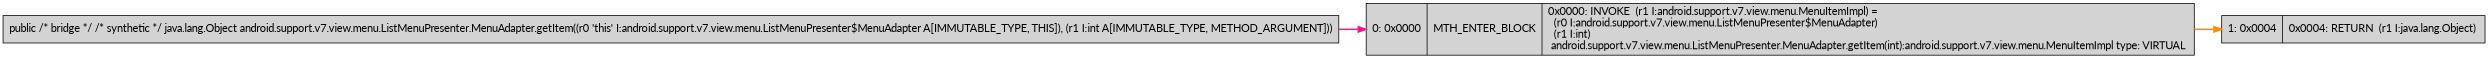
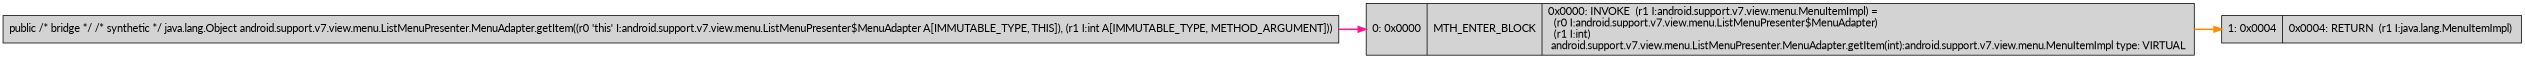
node "1: 0x0004": text "0x0004: RETURN  (r1 I:java.lang.Object)" -> "0x0004: RETURN  (r1 I:java.lang.MenuItemImpl)"
